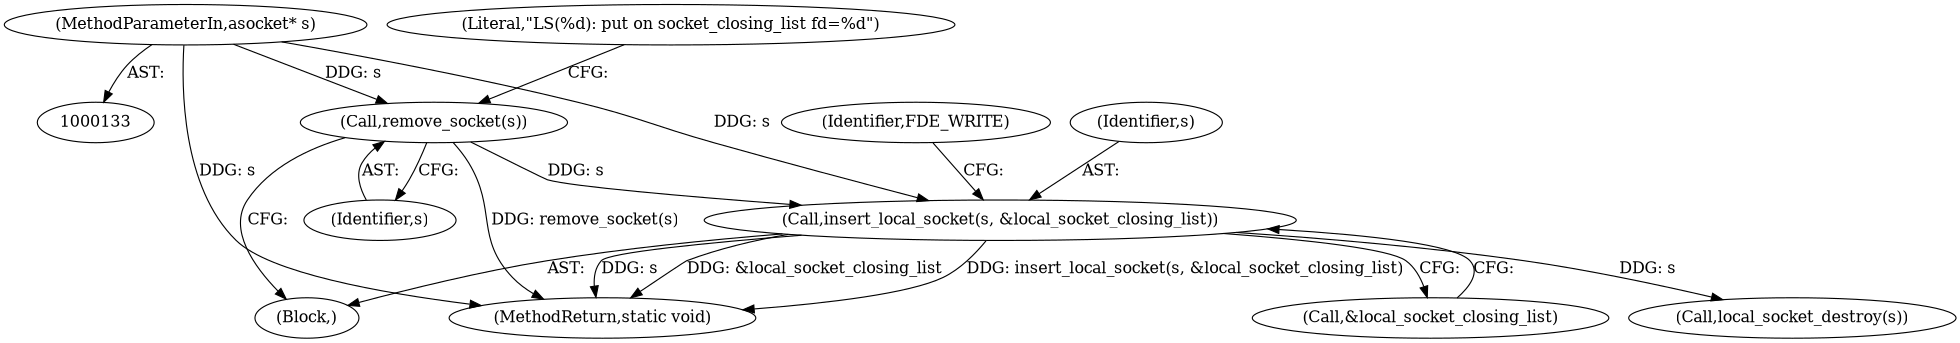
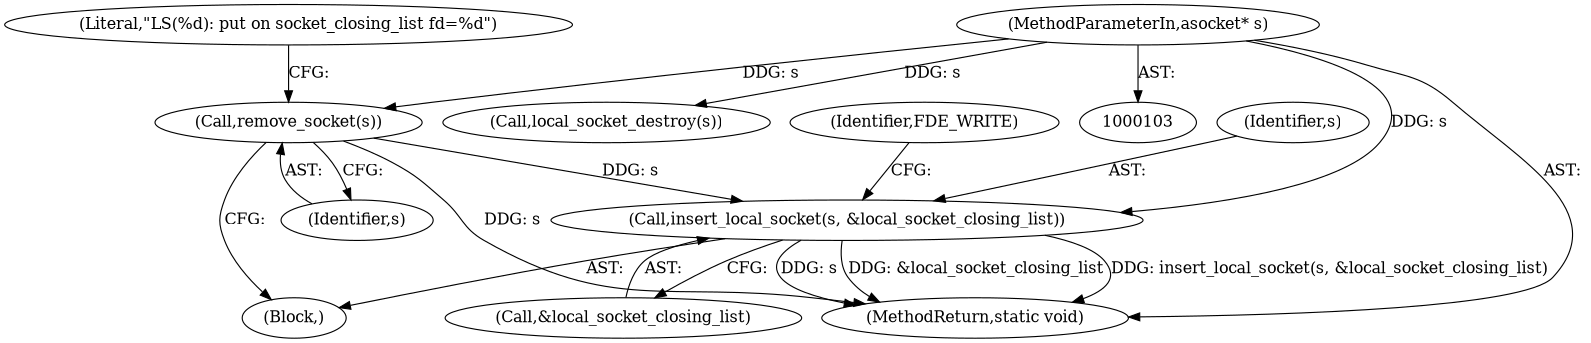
node "1000133": label "1000133" -> "1000103"
edge "(MethodParameterIn,asocket* s)" -> "(MethodReturn,static void)": label "DDG: s" -> "AST: "
edge "(Call,remove_socket(s))" -> "(MethodReturn,static void)": label "DDG: remove_socket(s)" -> "DDG: s"
edge "(Call,insert_local_socket(s, &local_socket_closing_list))" -> "(Call,local_socket_destroy(s))": now "(MethodParameterIn,asocket* s)" -> "(Call,local_socket_destroy(s))"
edge "(Call,&local_socket_closing_list)" -> "(Call,insert_local_socket(s, &local_socket_closing_list))": label "CFG: " -> "AST: "
